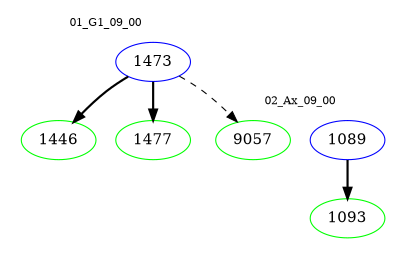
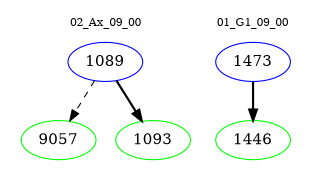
edge "1473" -> "9057": now "1089" -> "9057"
node "1477": removed
